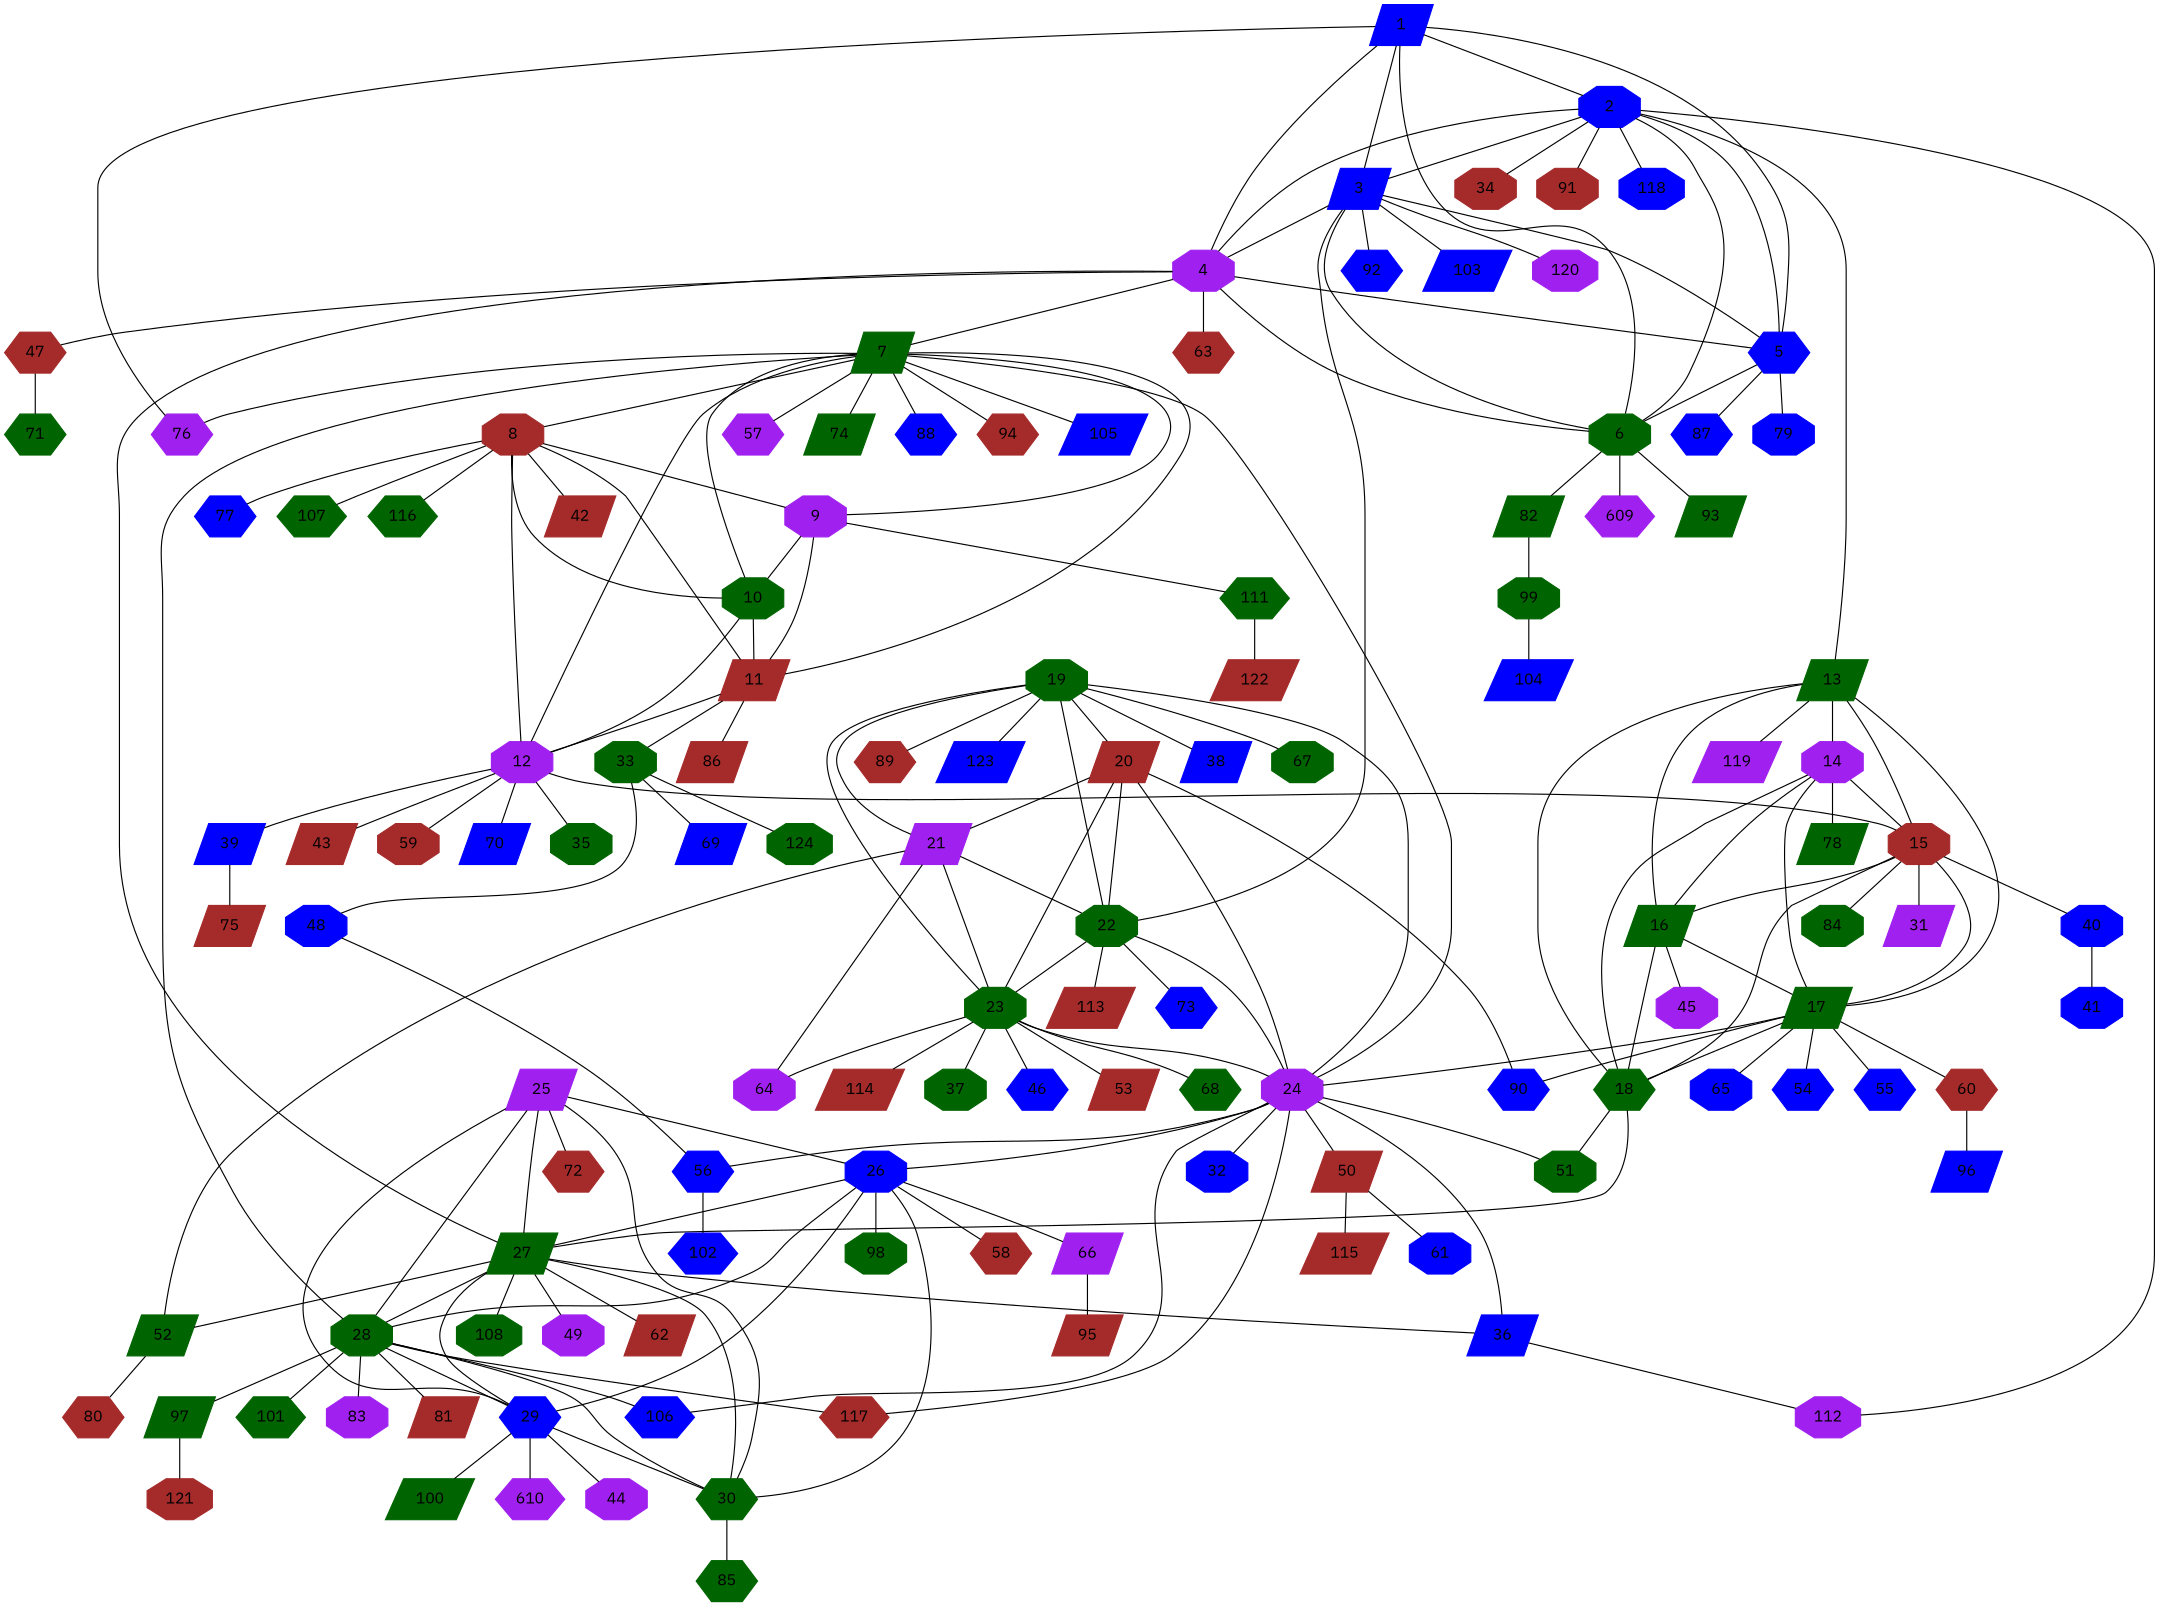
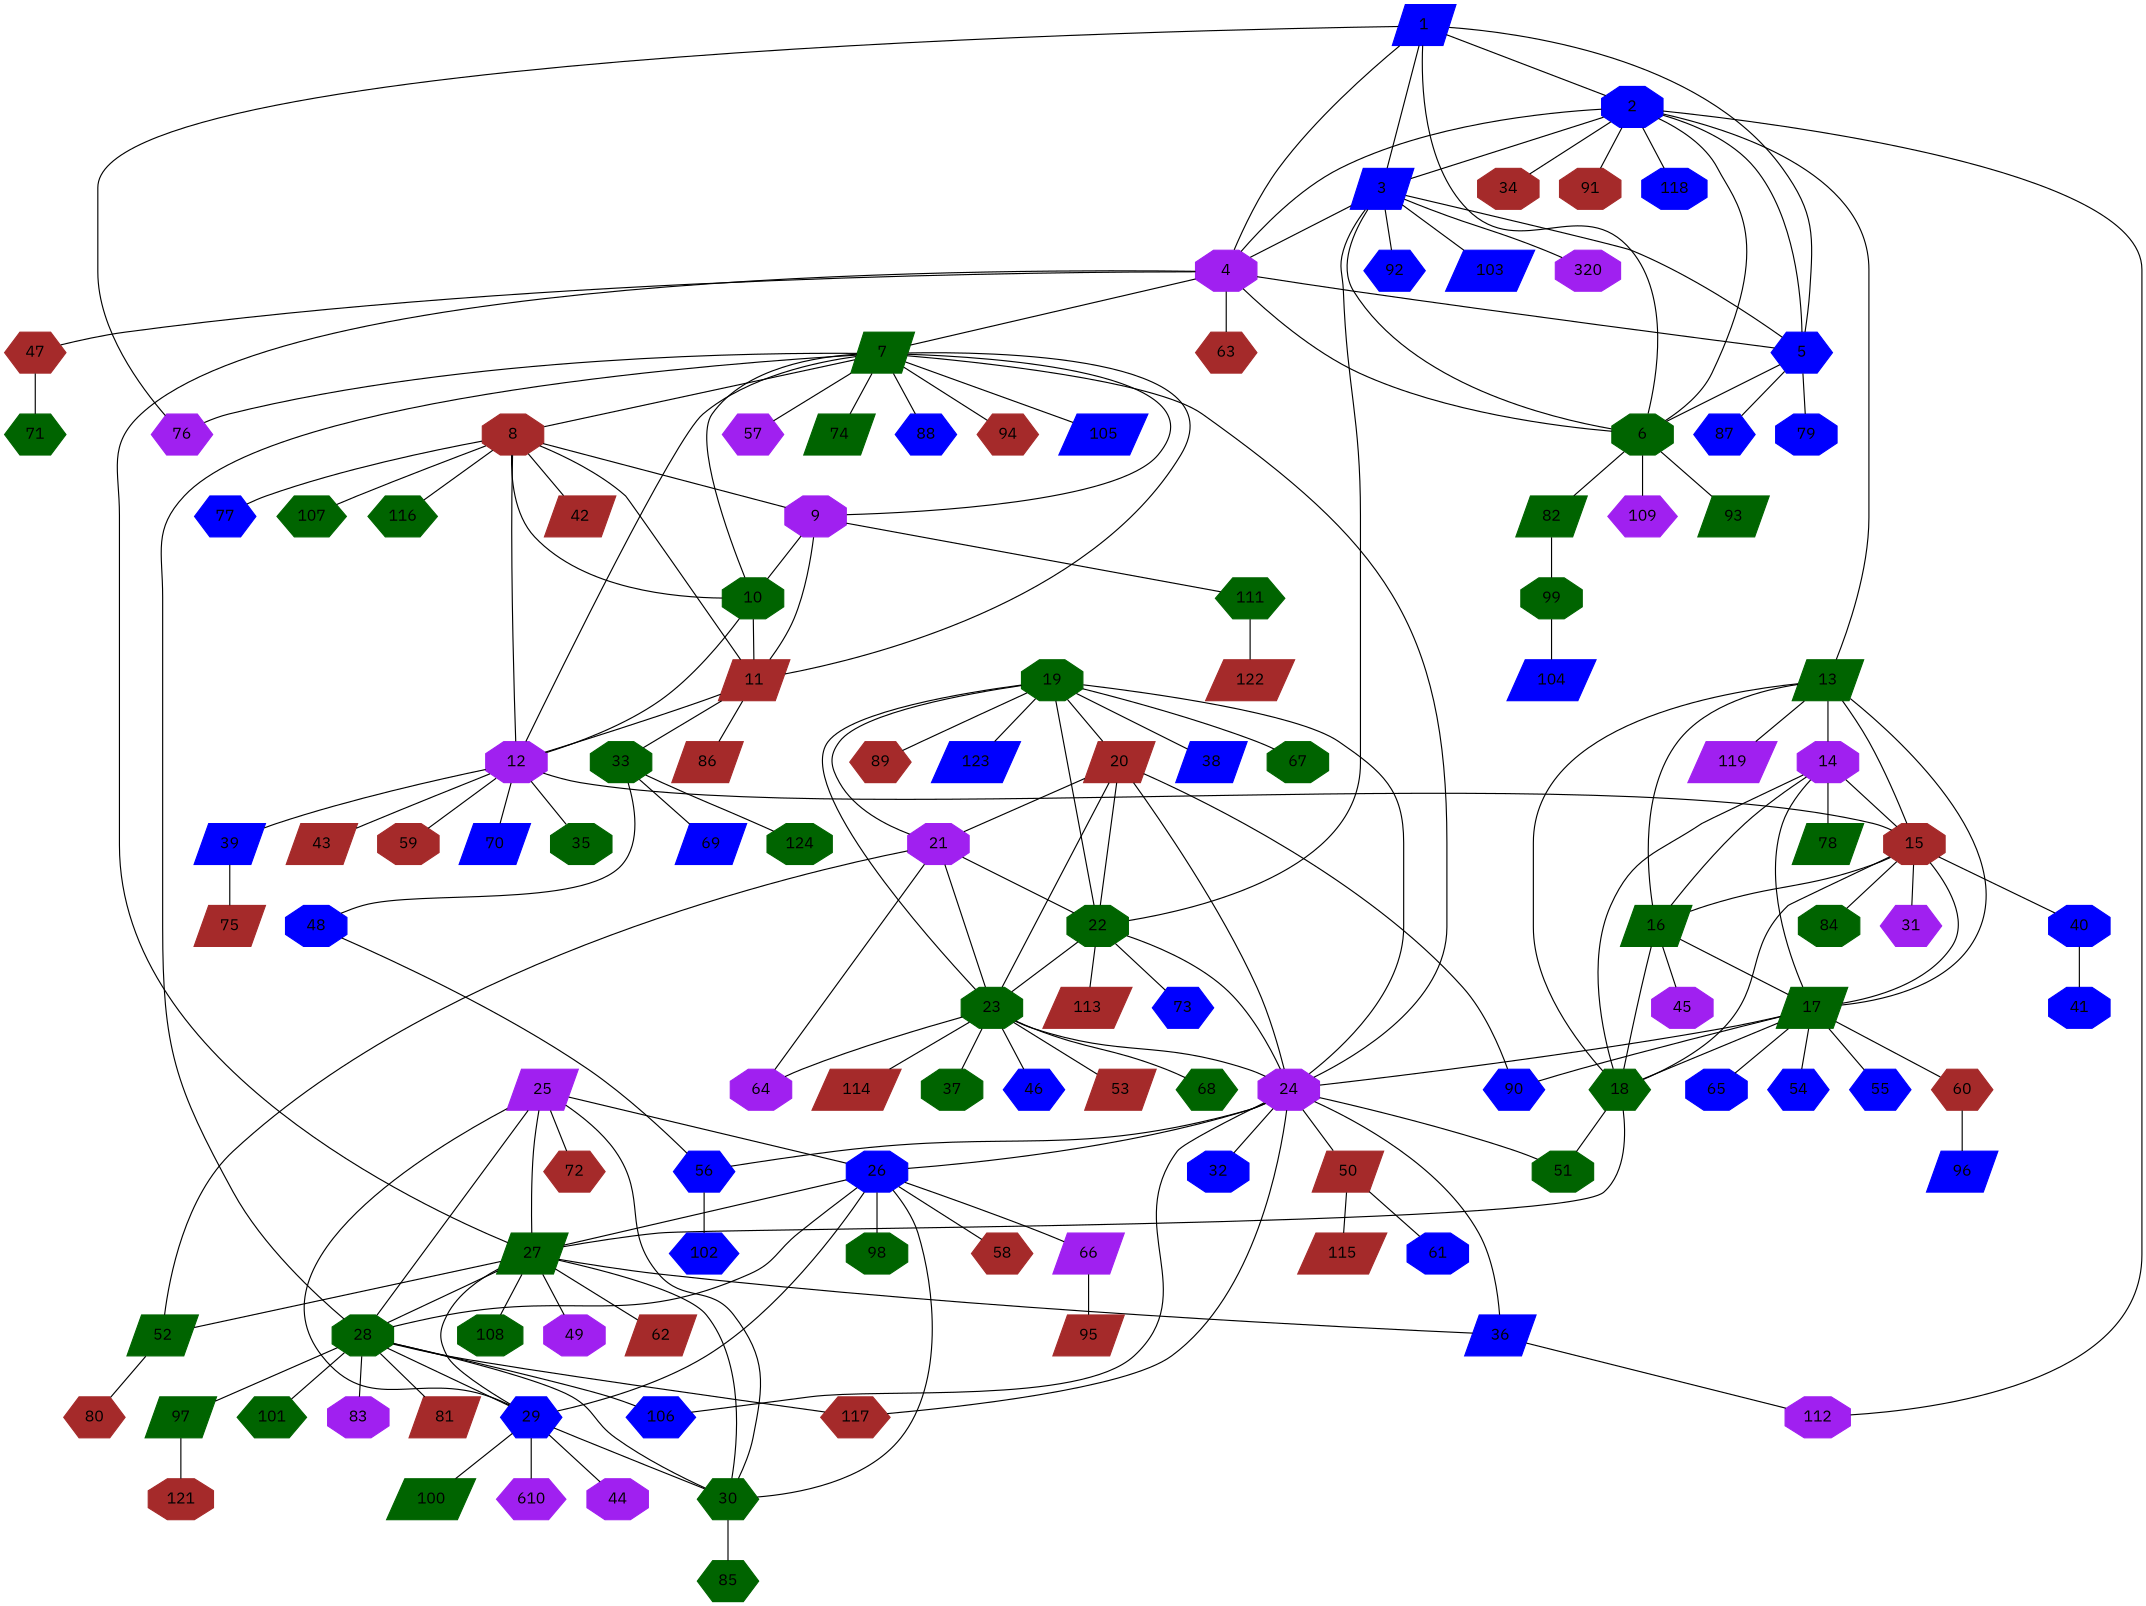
node "120": label "120" -> "320"
node "609": label "609" -> "109"
node "21": shape parallelogram -> octagon
node "31": shape parallelogram -> hexagon
